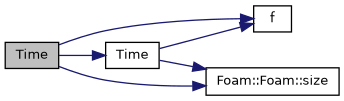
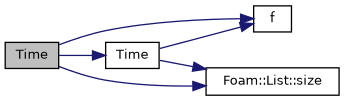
node "Foam::Foam::size": label "Foam::Foam::size" -> "Foam::List::size"
